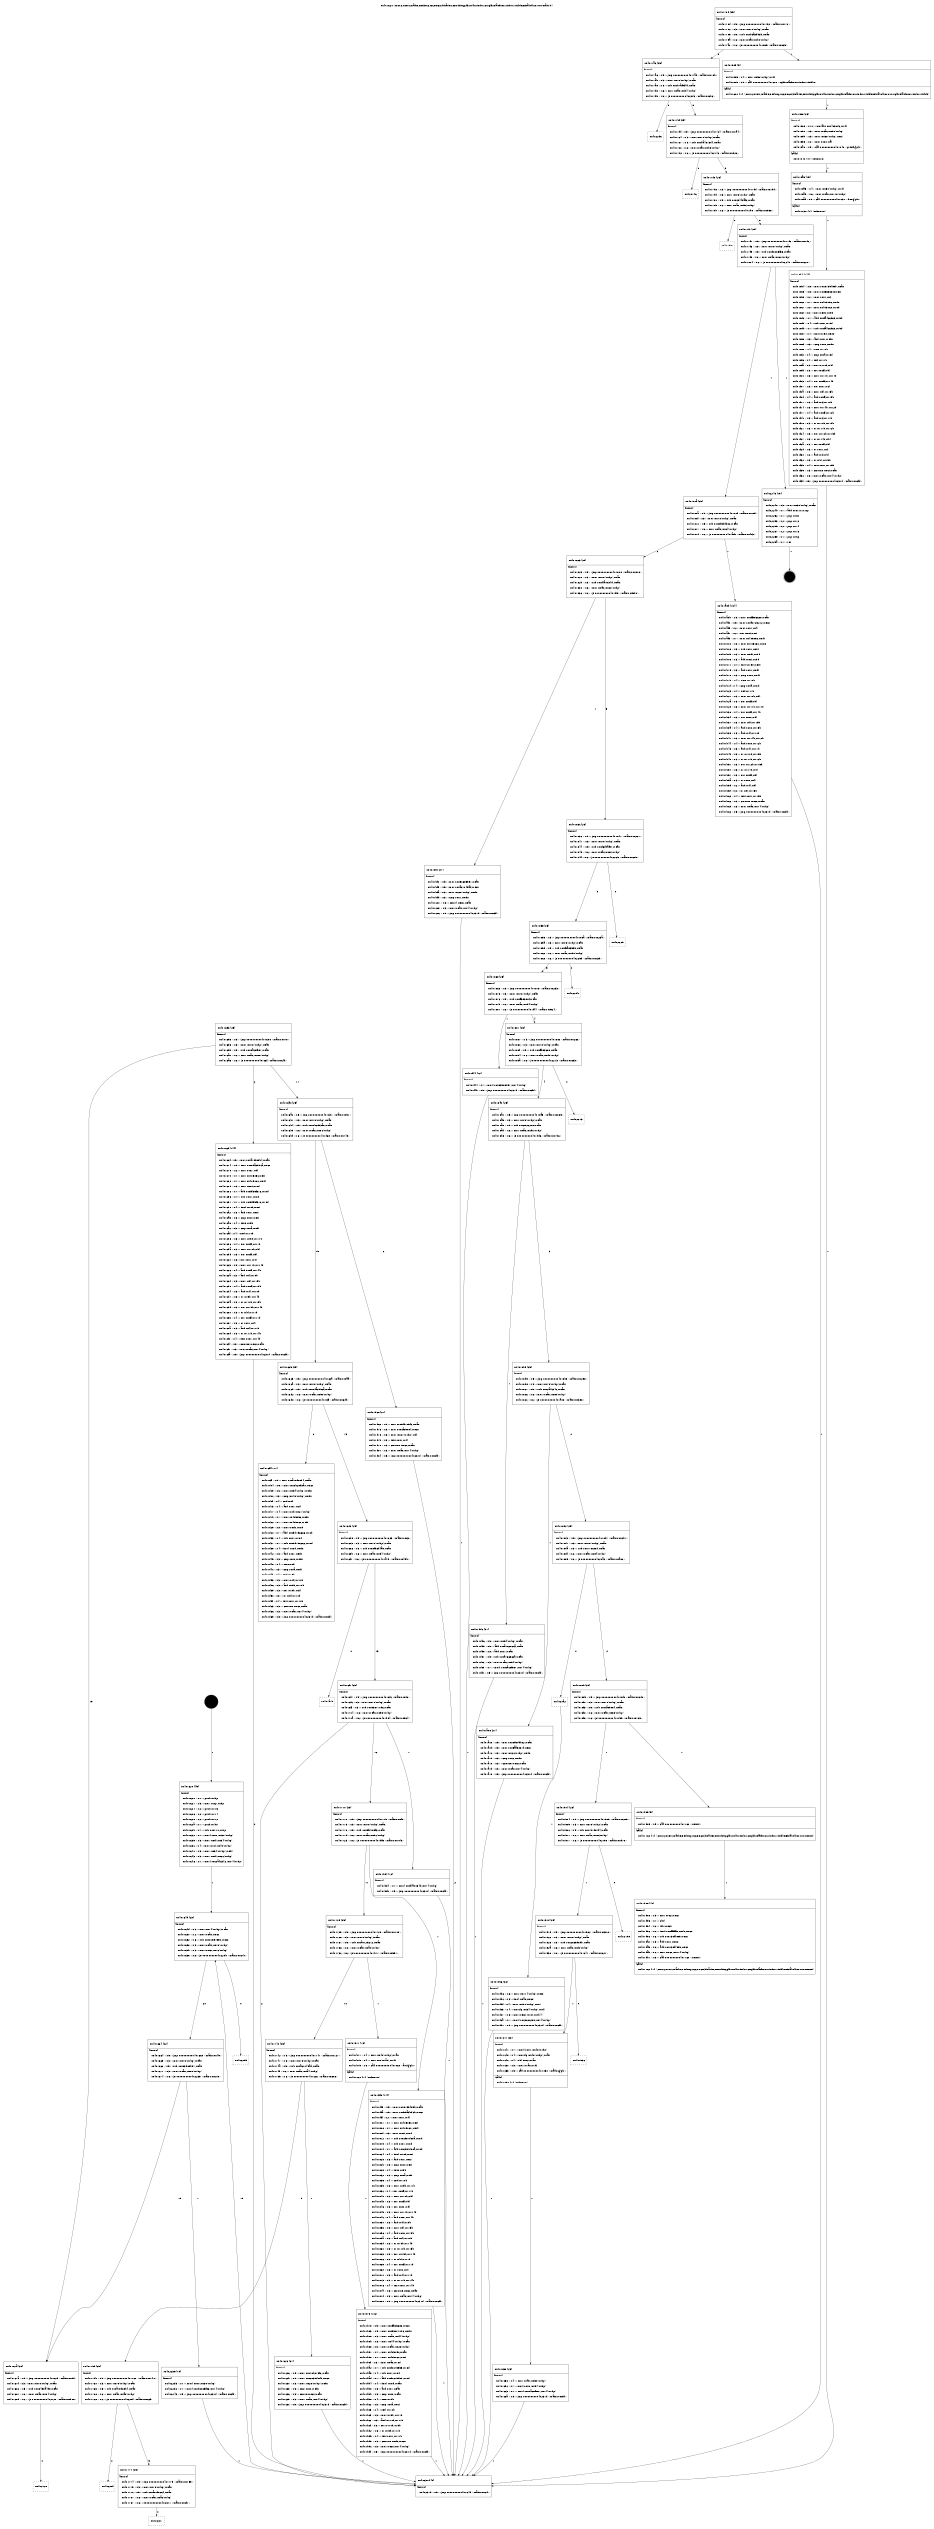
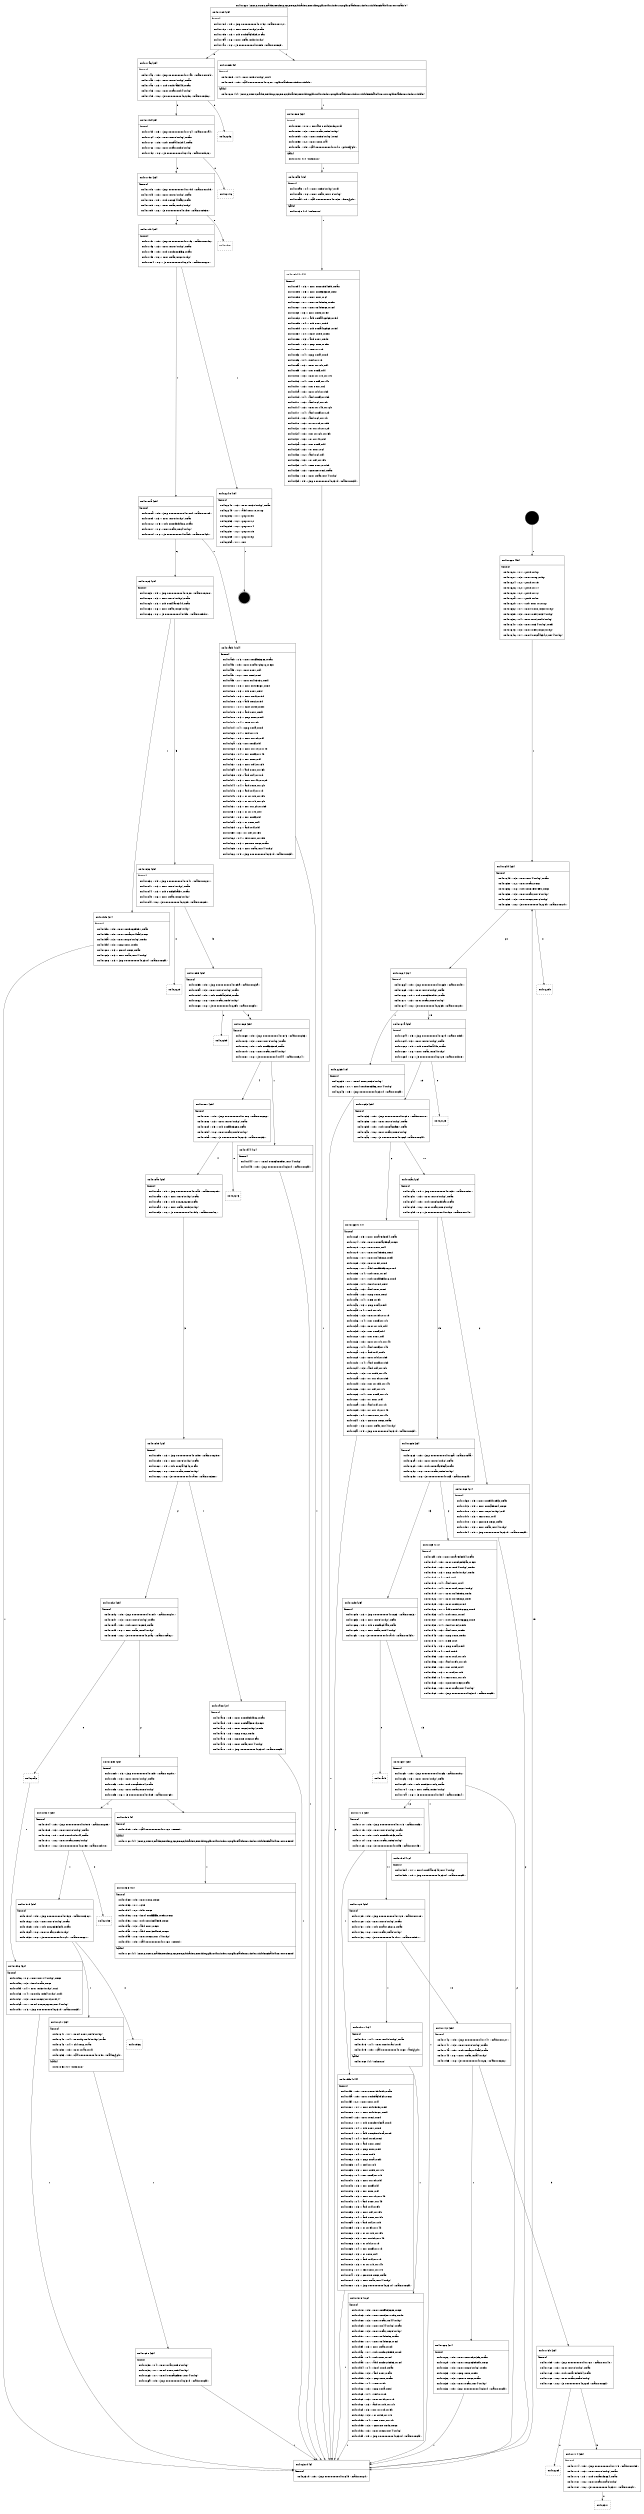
node "0x401dd6 [31]": removed
edge "0x401693 [25]" -> "0x40167a [25]": reversed
